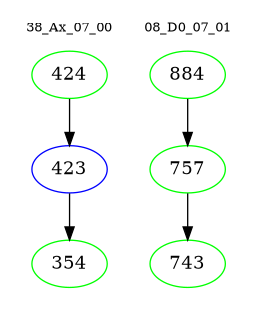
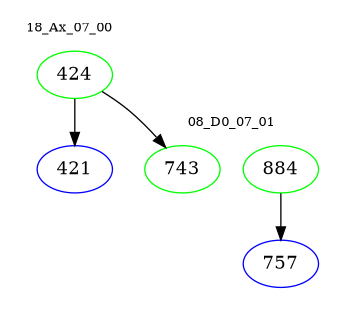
cluster "38_Ax_07_00": label "38_Ax_07_00" -> "18_Ax_07_00"
node "423": label "423" -> "421"
node "757": color green -> blue
edge "757" -> "743": now "424" -> "743"
node "354": removed
